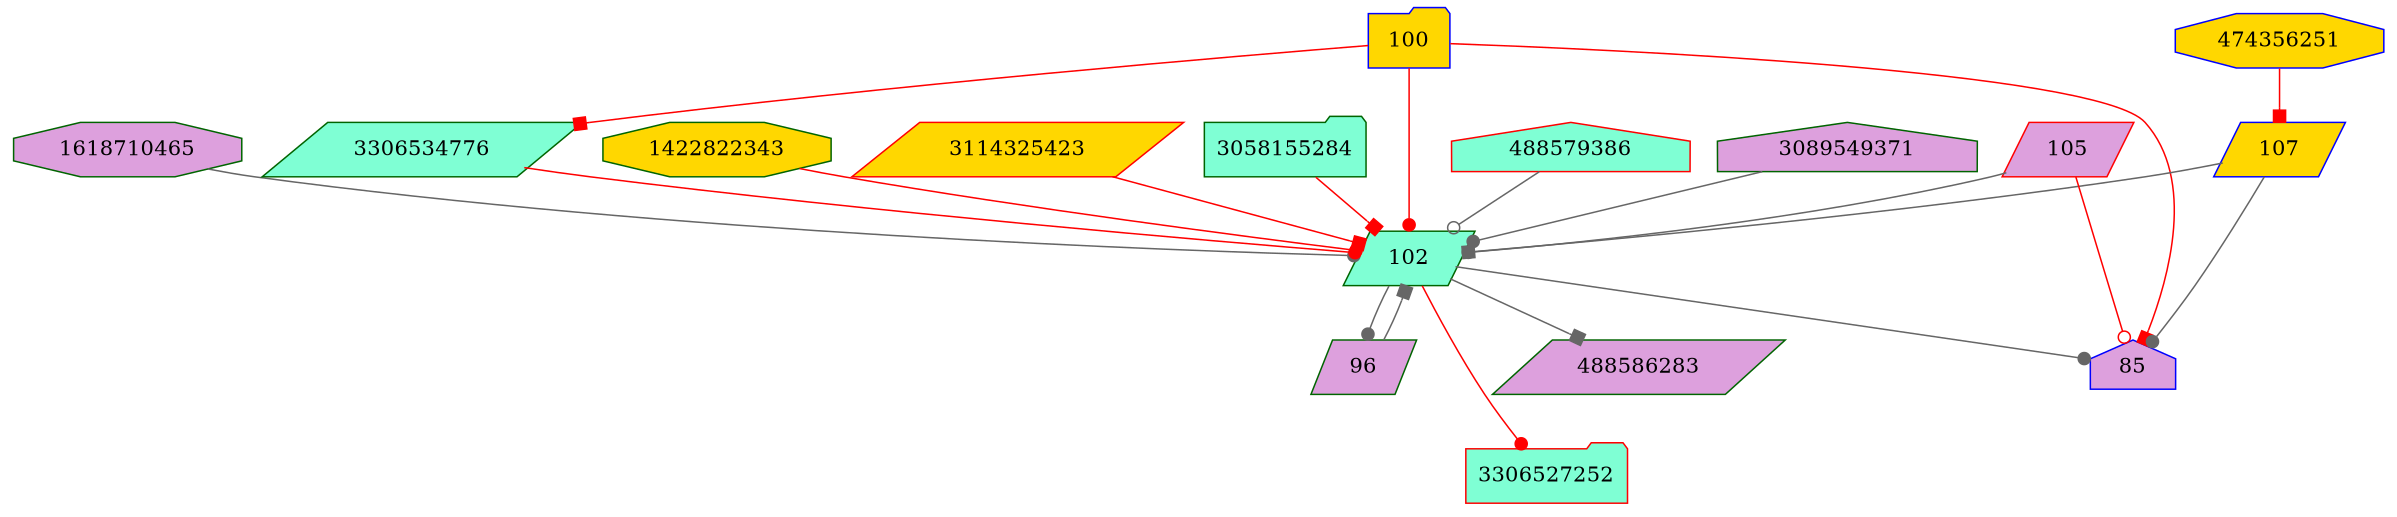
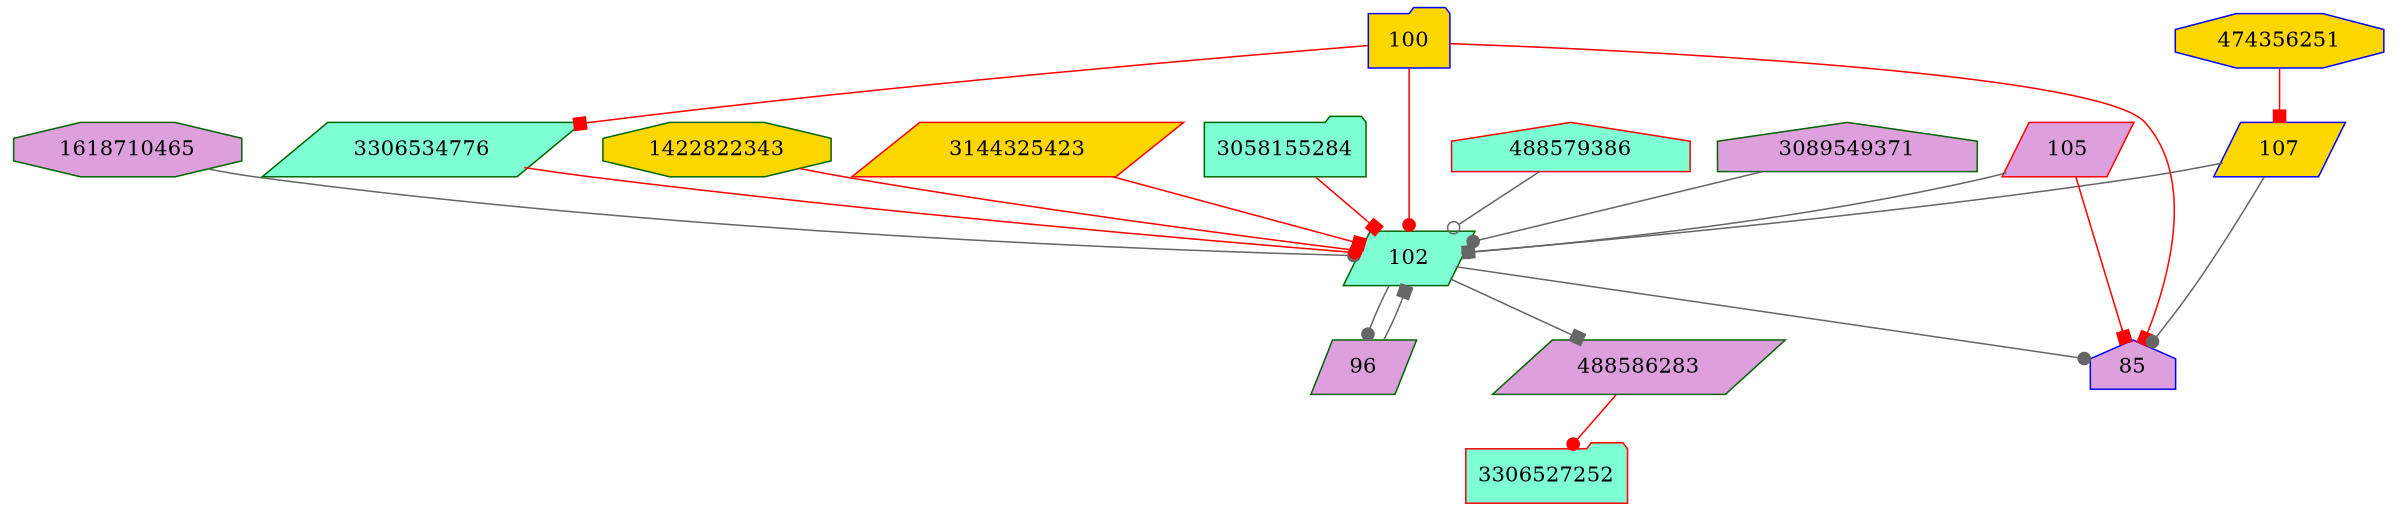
node "3114325423": label "3114325423" -> "3144325423"
edge "105" -> "85": arrowhead odot -> box
edge "102" -> "3306527252": now "488586283" -> "3306527252"
